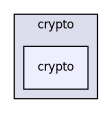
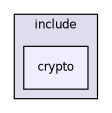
cluster "crypto": label "crypto" -> "include"
